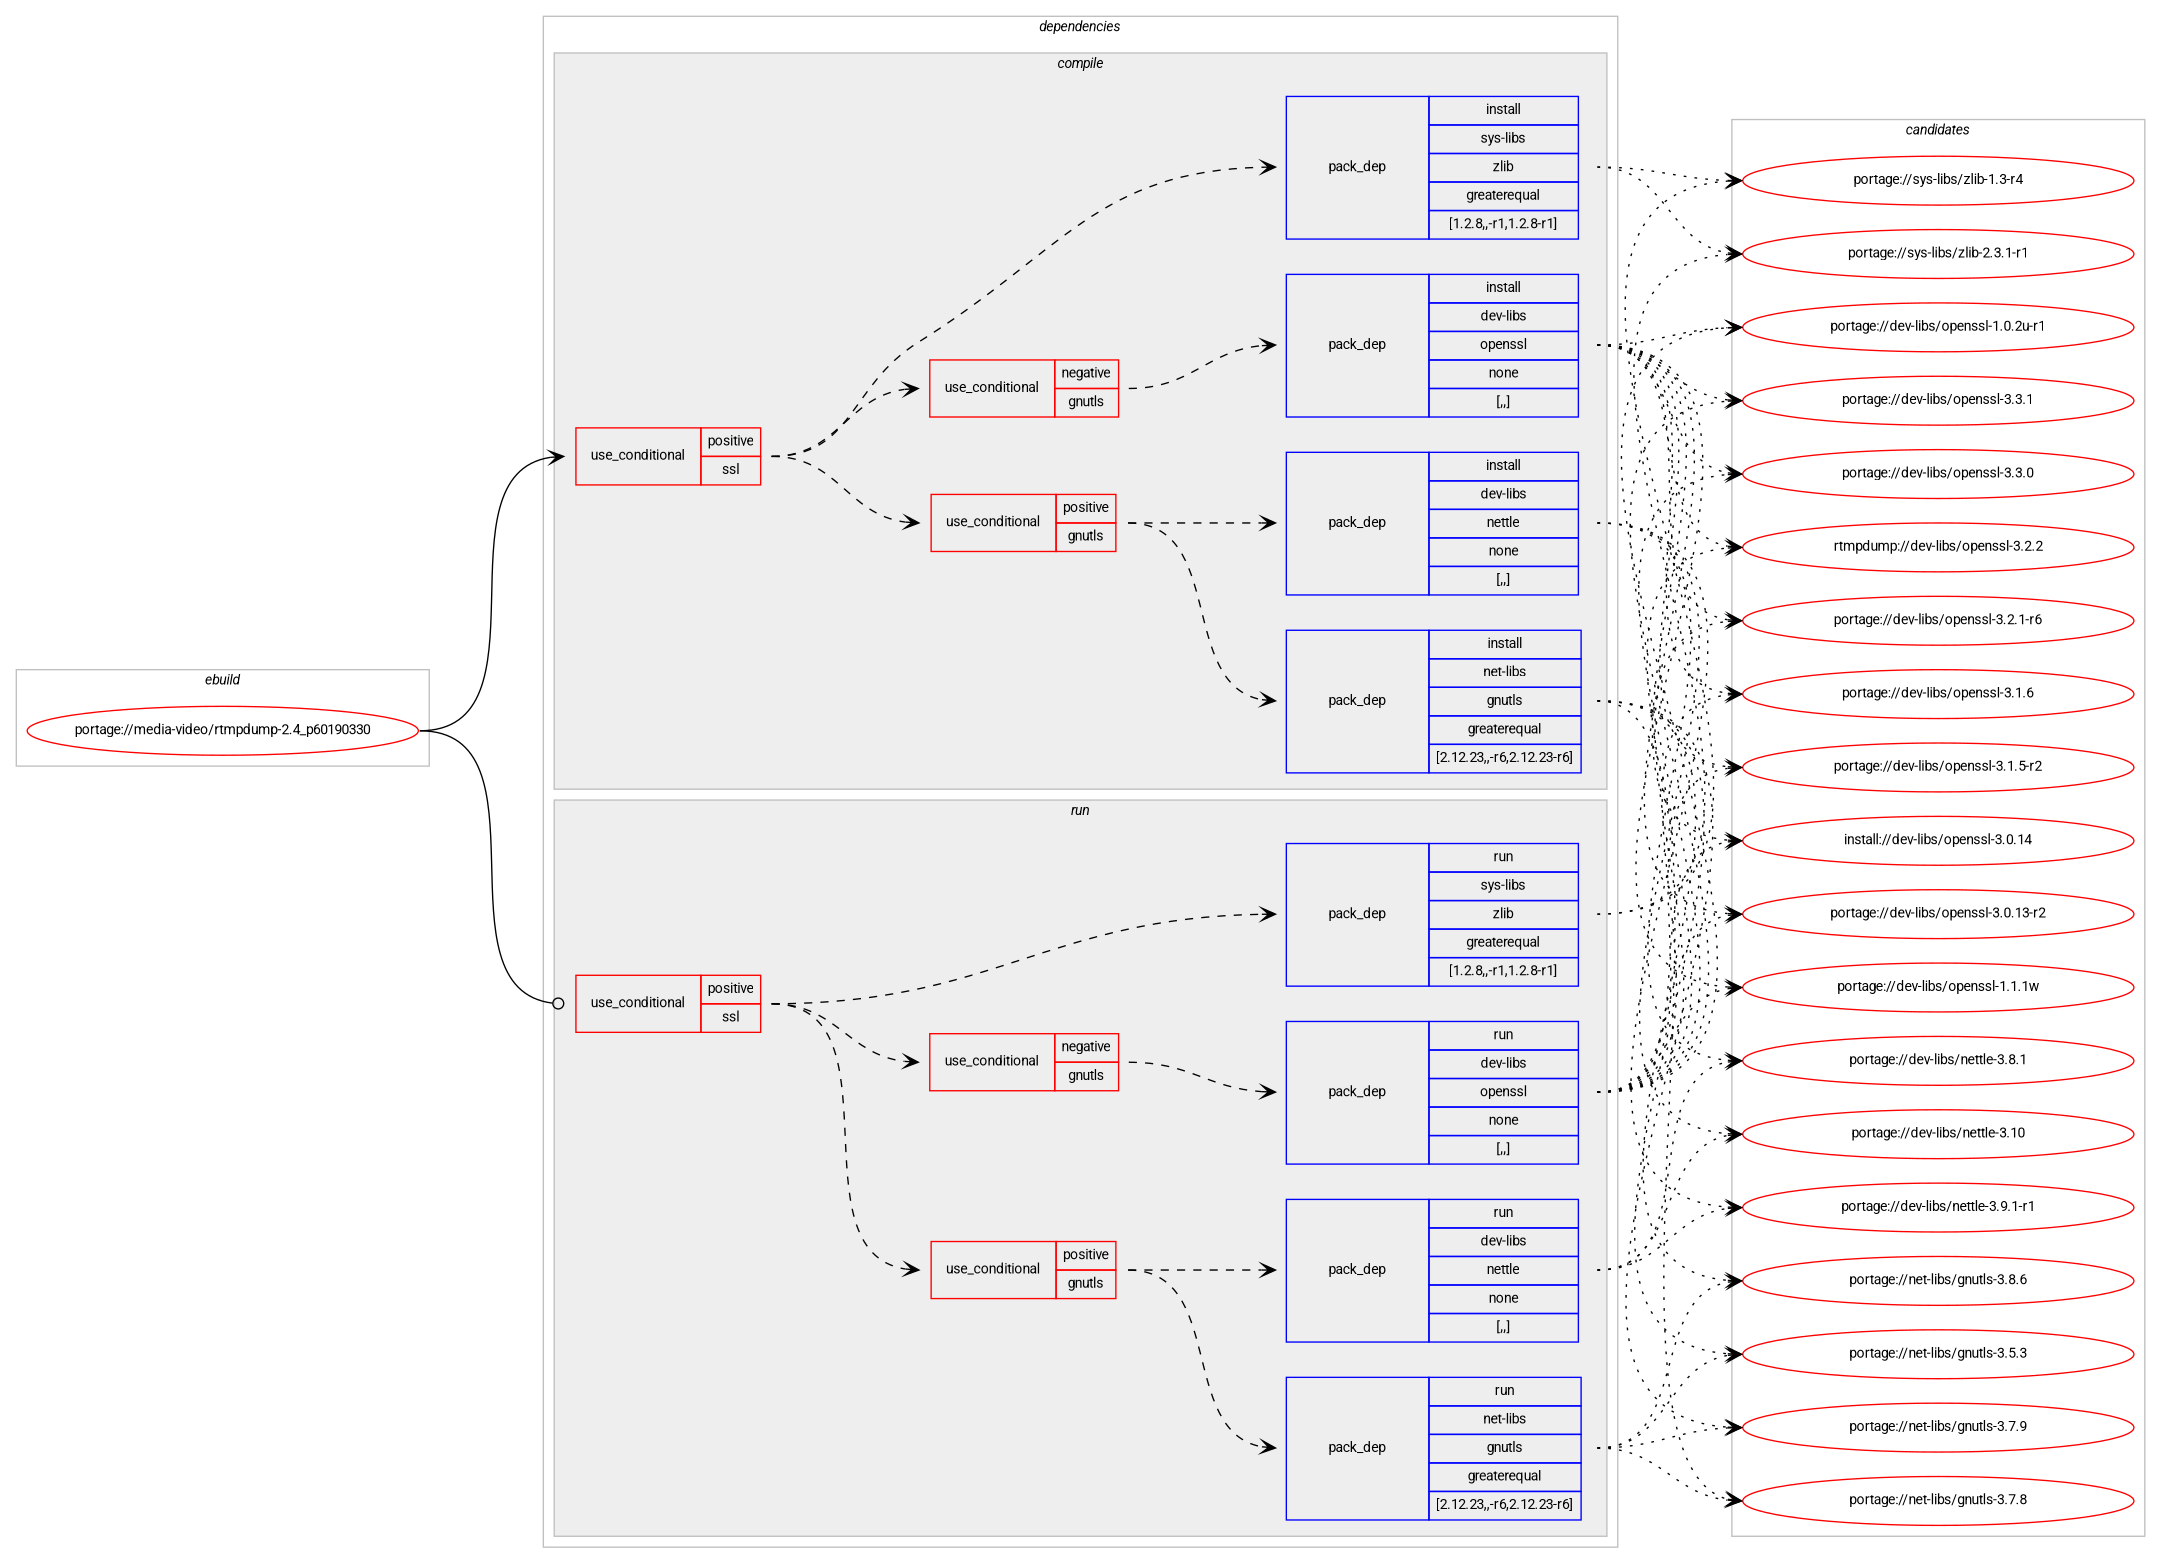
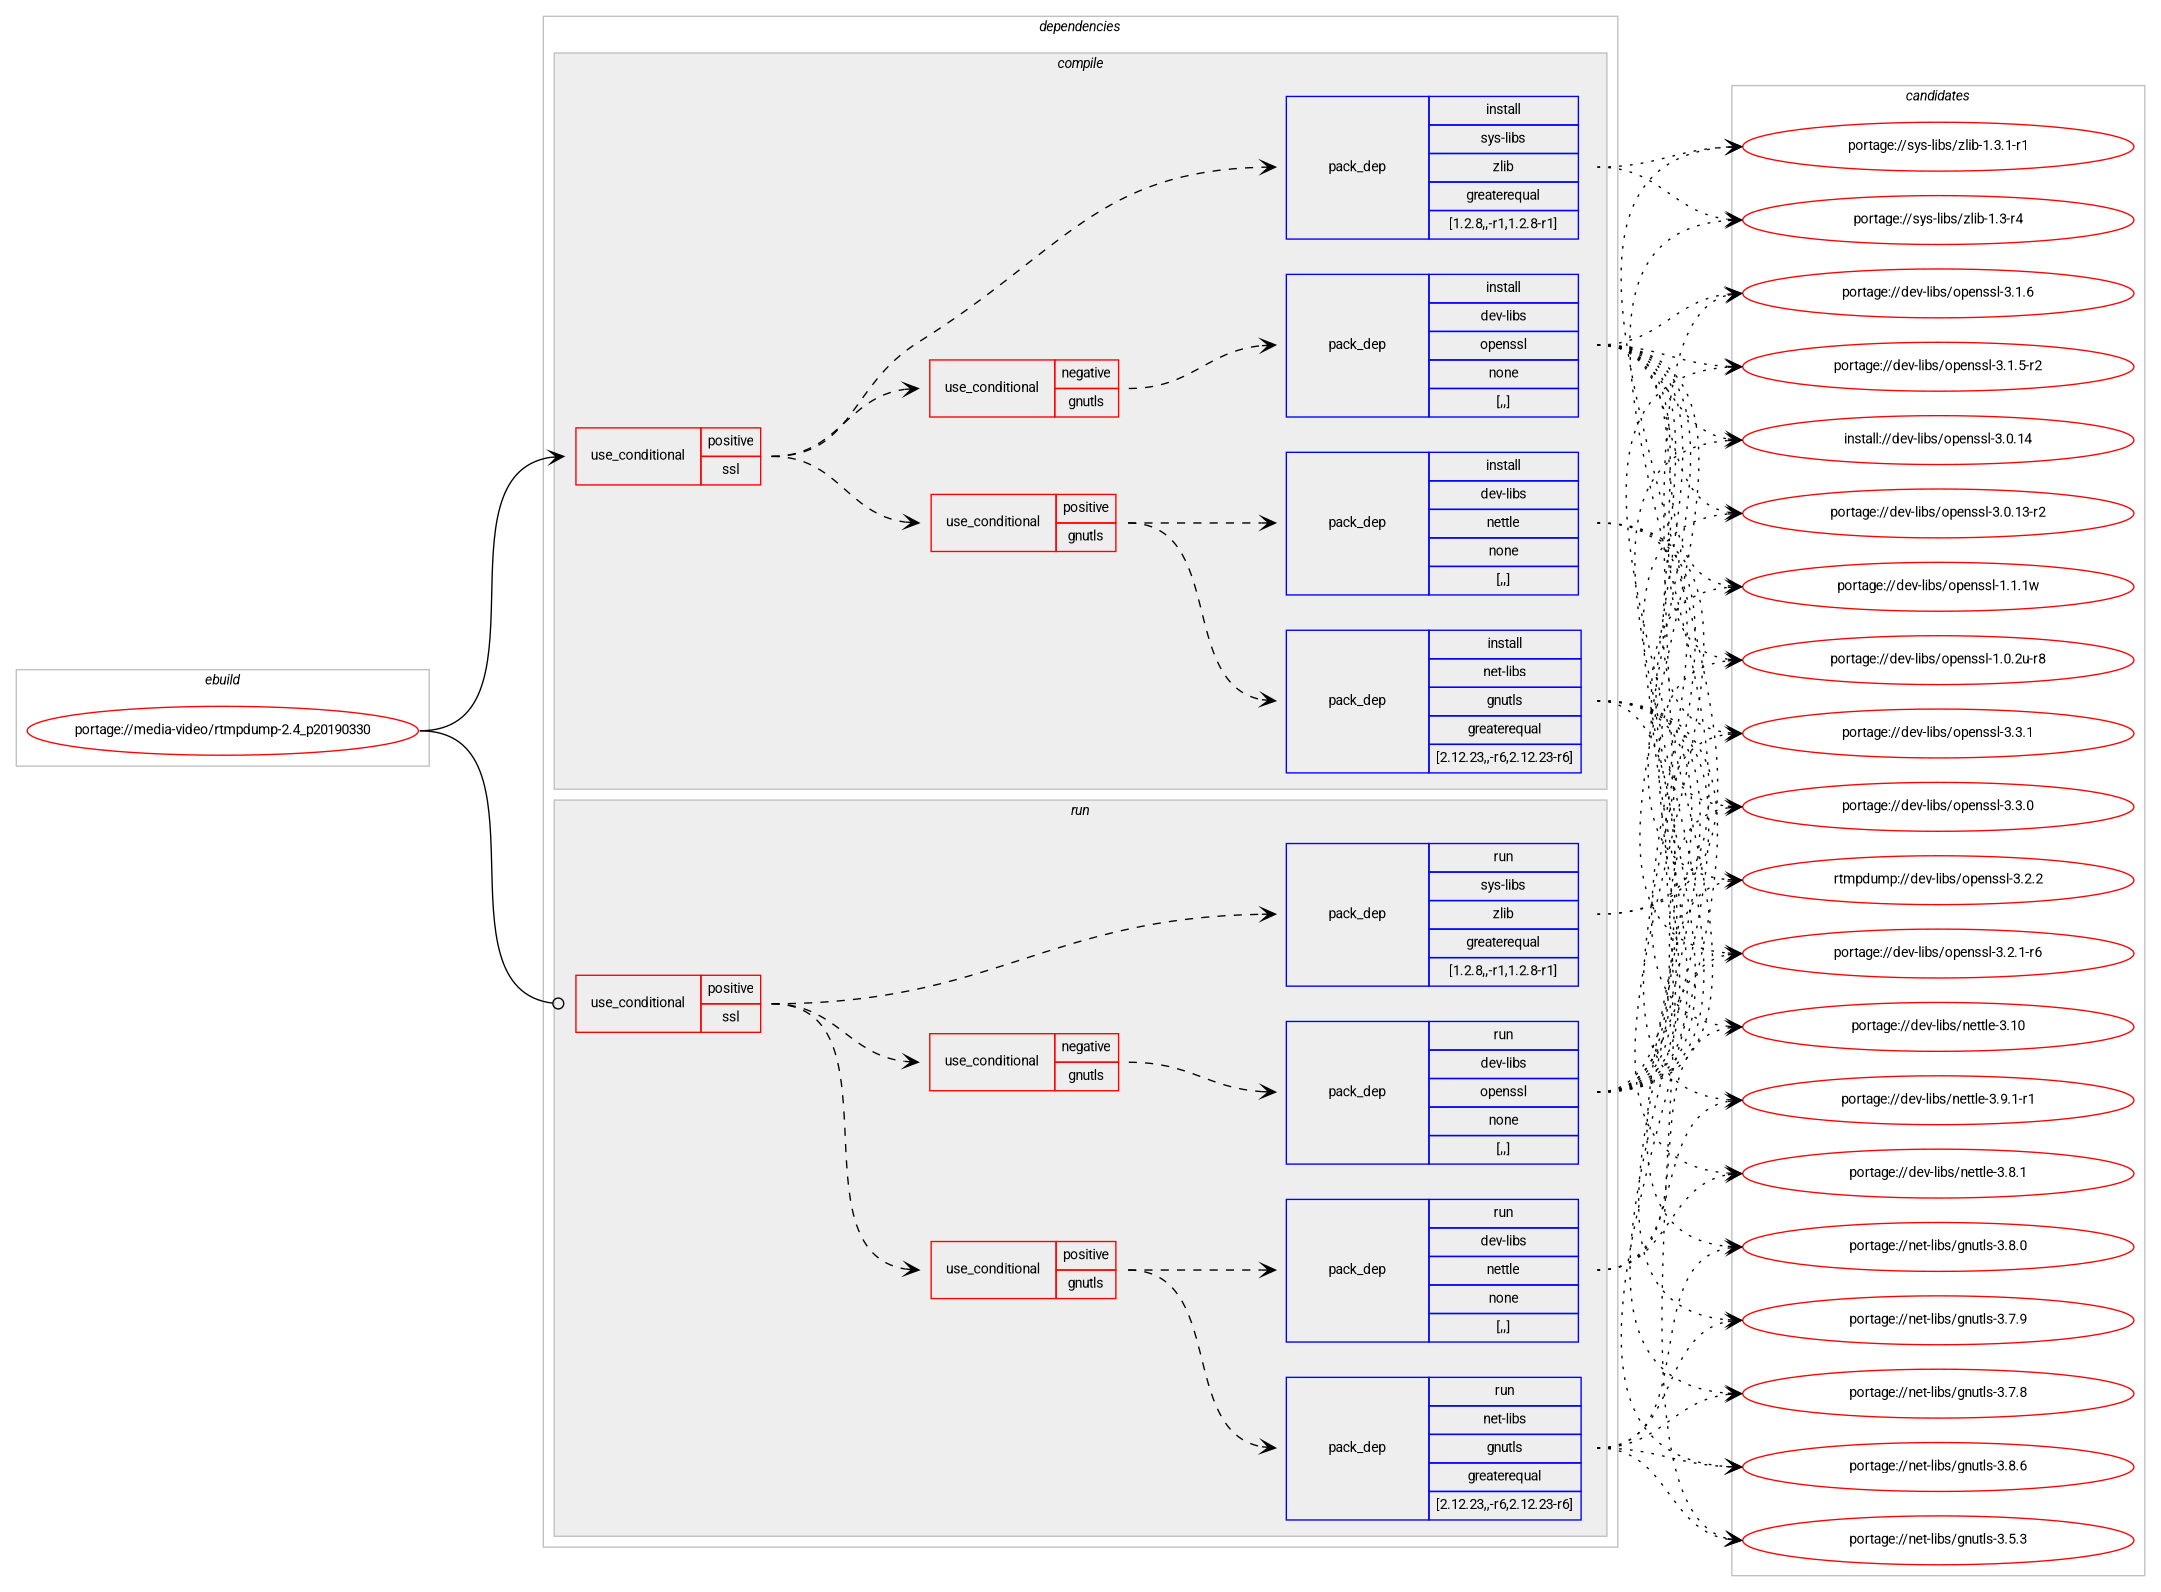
node "portage://sys-libs/zlib-2.3.1-r1": label "portage://sys-libs/zlib-2.3.1-r1" -> "portage://sys-libs/zlib-1.3.1-r1"
node "portage://dev-libs/openssl-1.0.2u-r1": label "portage://dev-libs/openssl-1.0.2u-r1" -> "portage://dev-libs/openssl-1.0.2u-r8"
node "portage://media-video/rtmpdump-2.4_p60190330": label "portage://media-video/rtmpdump-2.4_p60190330" -> "portage://media-video/rtmpdump-2.4_p20190330"
node "portage://net-libs/gnutls-3.8.0": added
